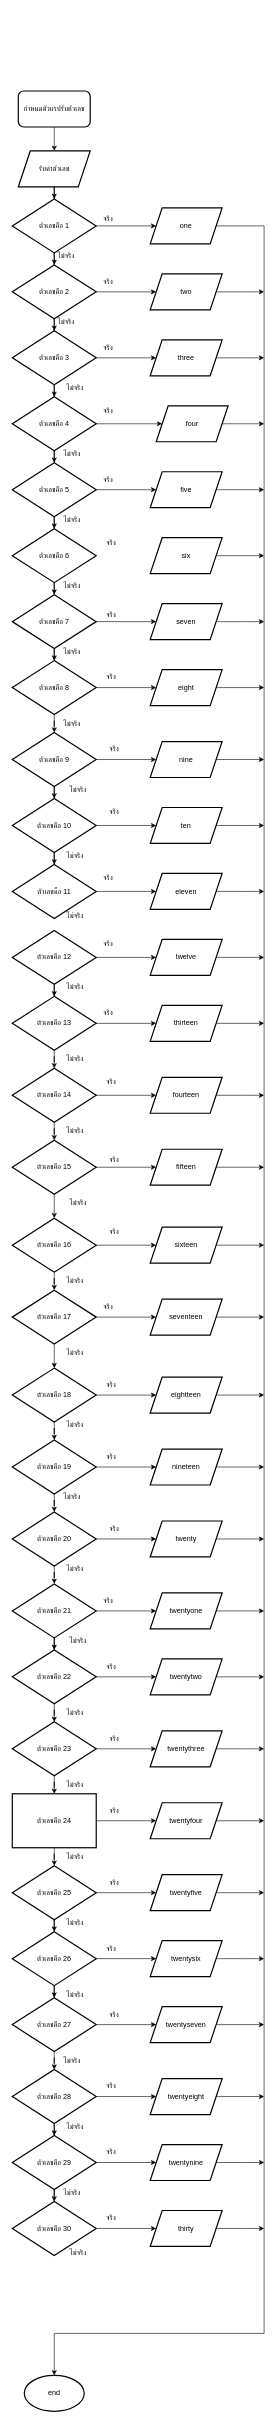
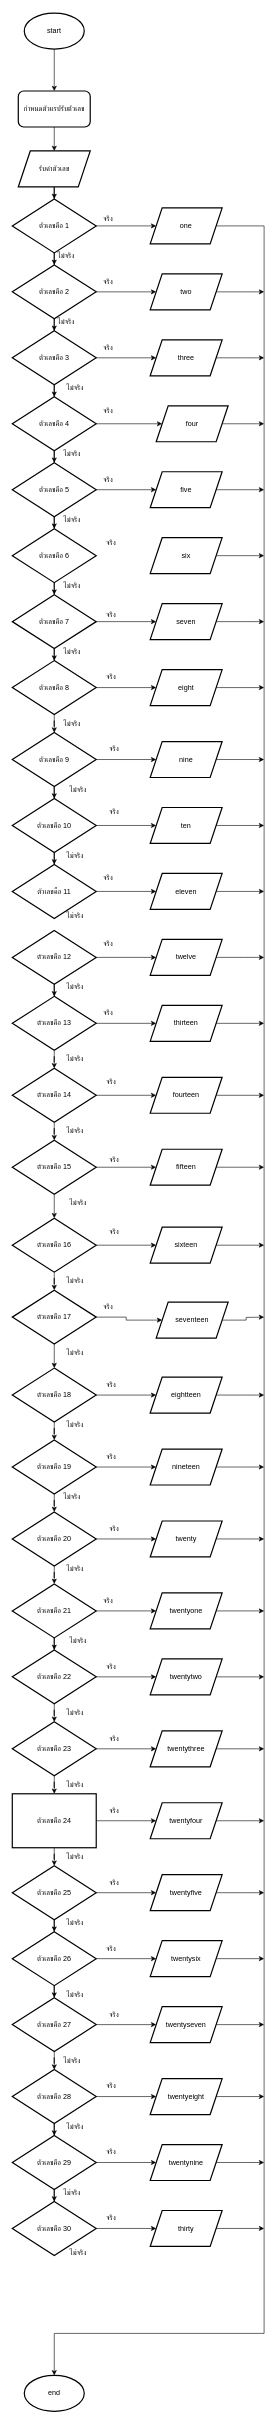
node "start": added
edge "start" -> "กำหนดตัวแรปรับตัวเลข": added
node "seventeen": moved (186, 1317) -> (192, 1320)
